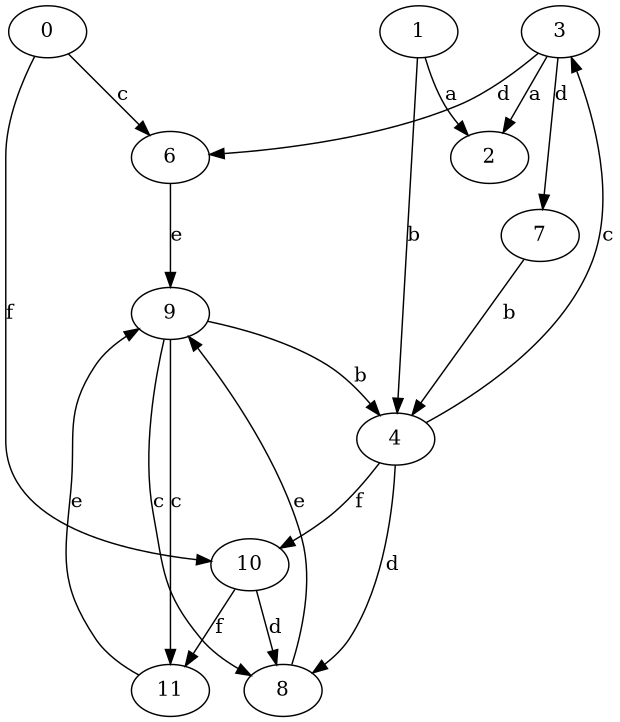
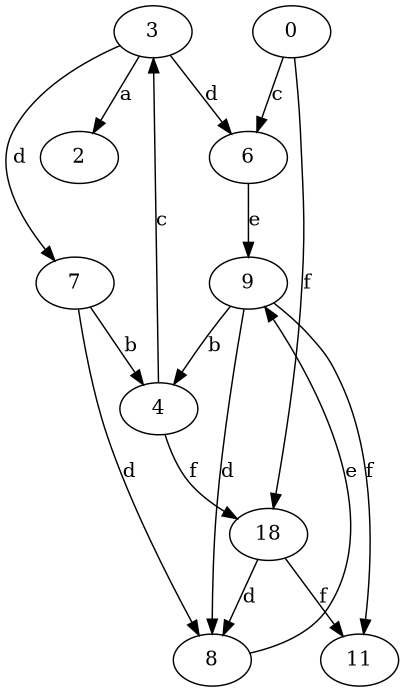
node "1": removed
edge "9" -> "8": label "c" -> "d"
edge "9" -> "11": label "c" -> "f"
edge "11" -> "9": removed, label "e"
node "10": label "10" -> "18"
edge "4" -> "8": now "7" -> "8"
